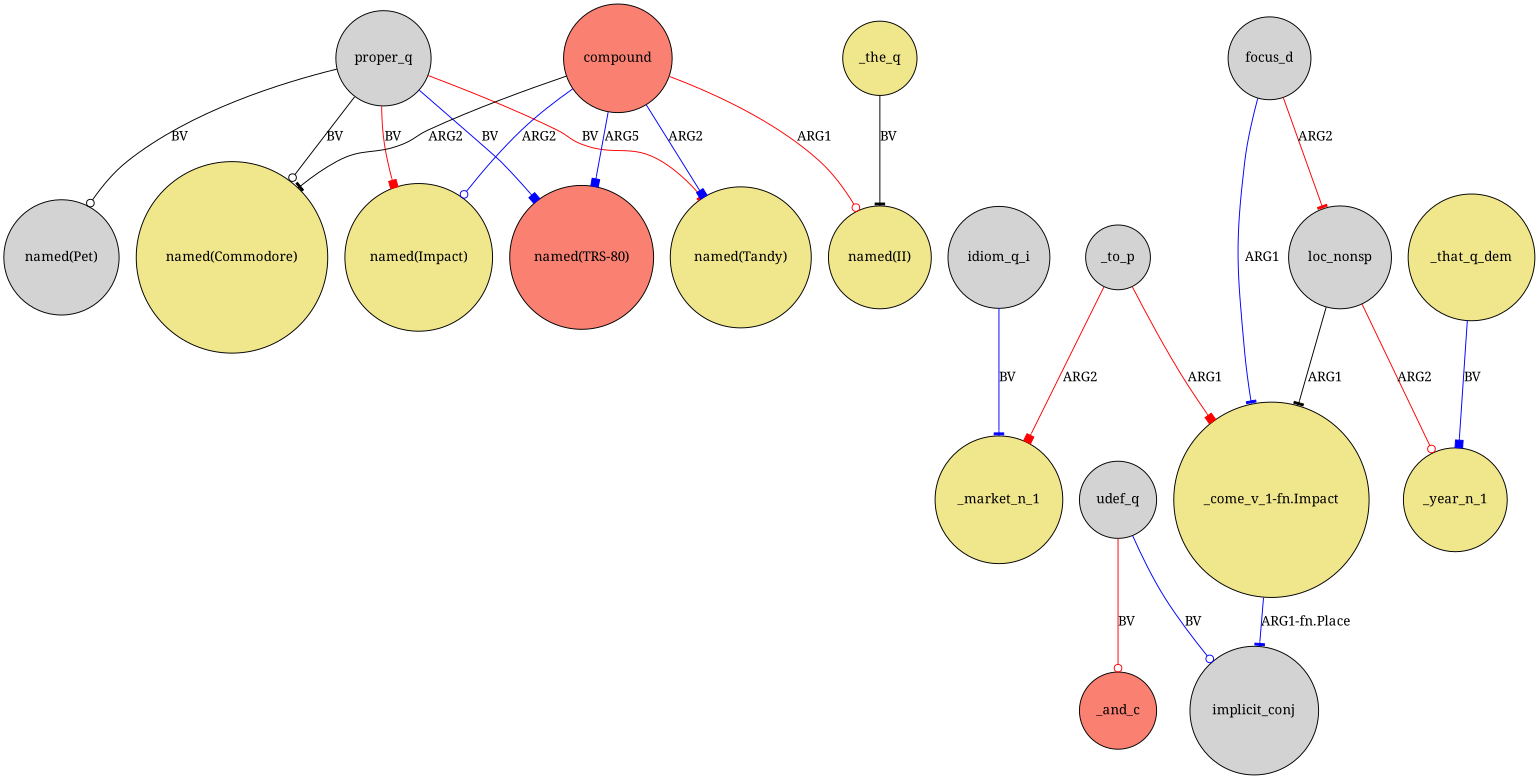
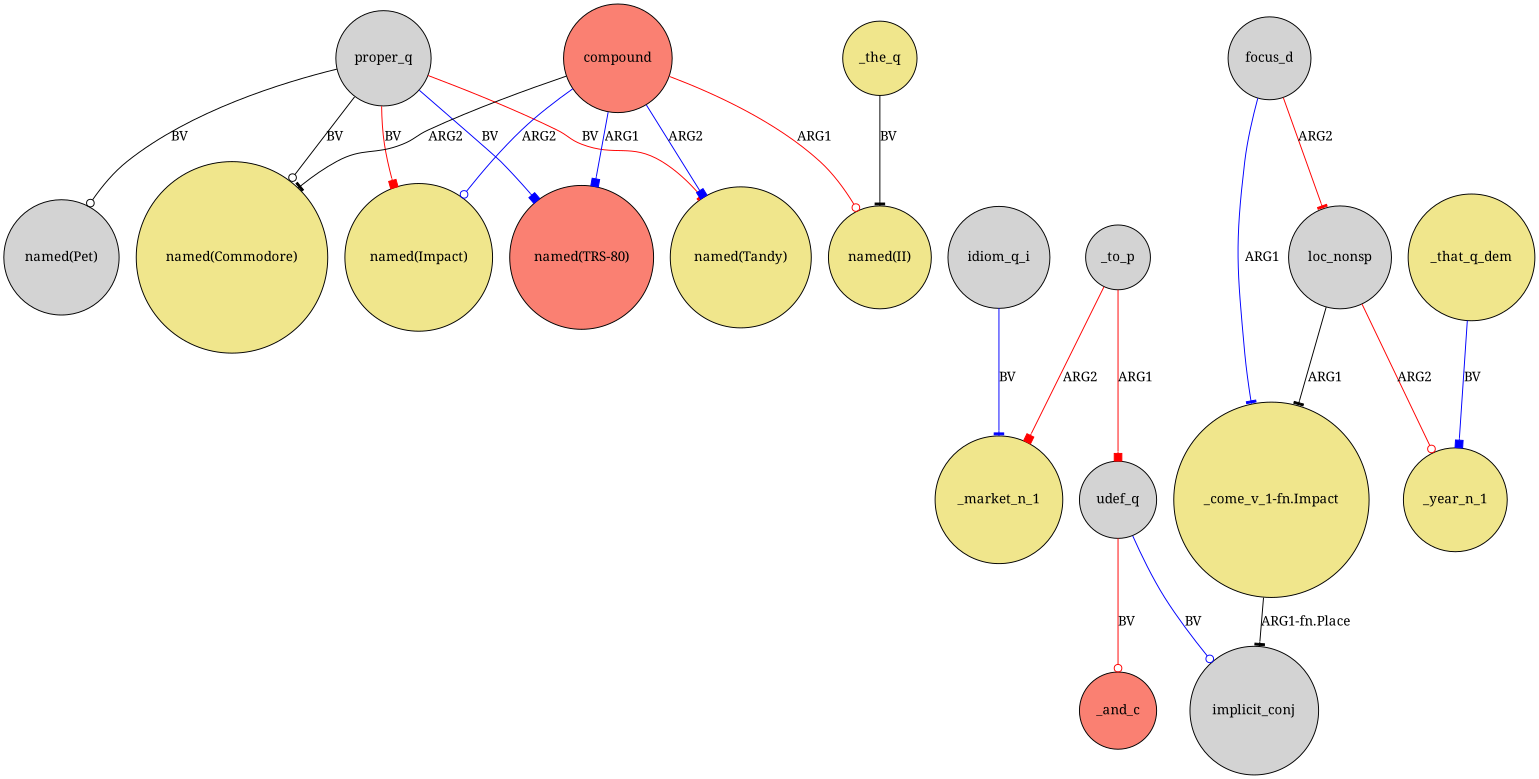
edge "compound" -> "named(TRS-80)": label "ARG5" -> "ARG1"
edge "_to_p" -> "_come_v_1-fn.Impact": now "_to_p" -> "udef_q"
edge "_come_v_1-fn.Impact" -> "implicit_conj": color blue -> black
